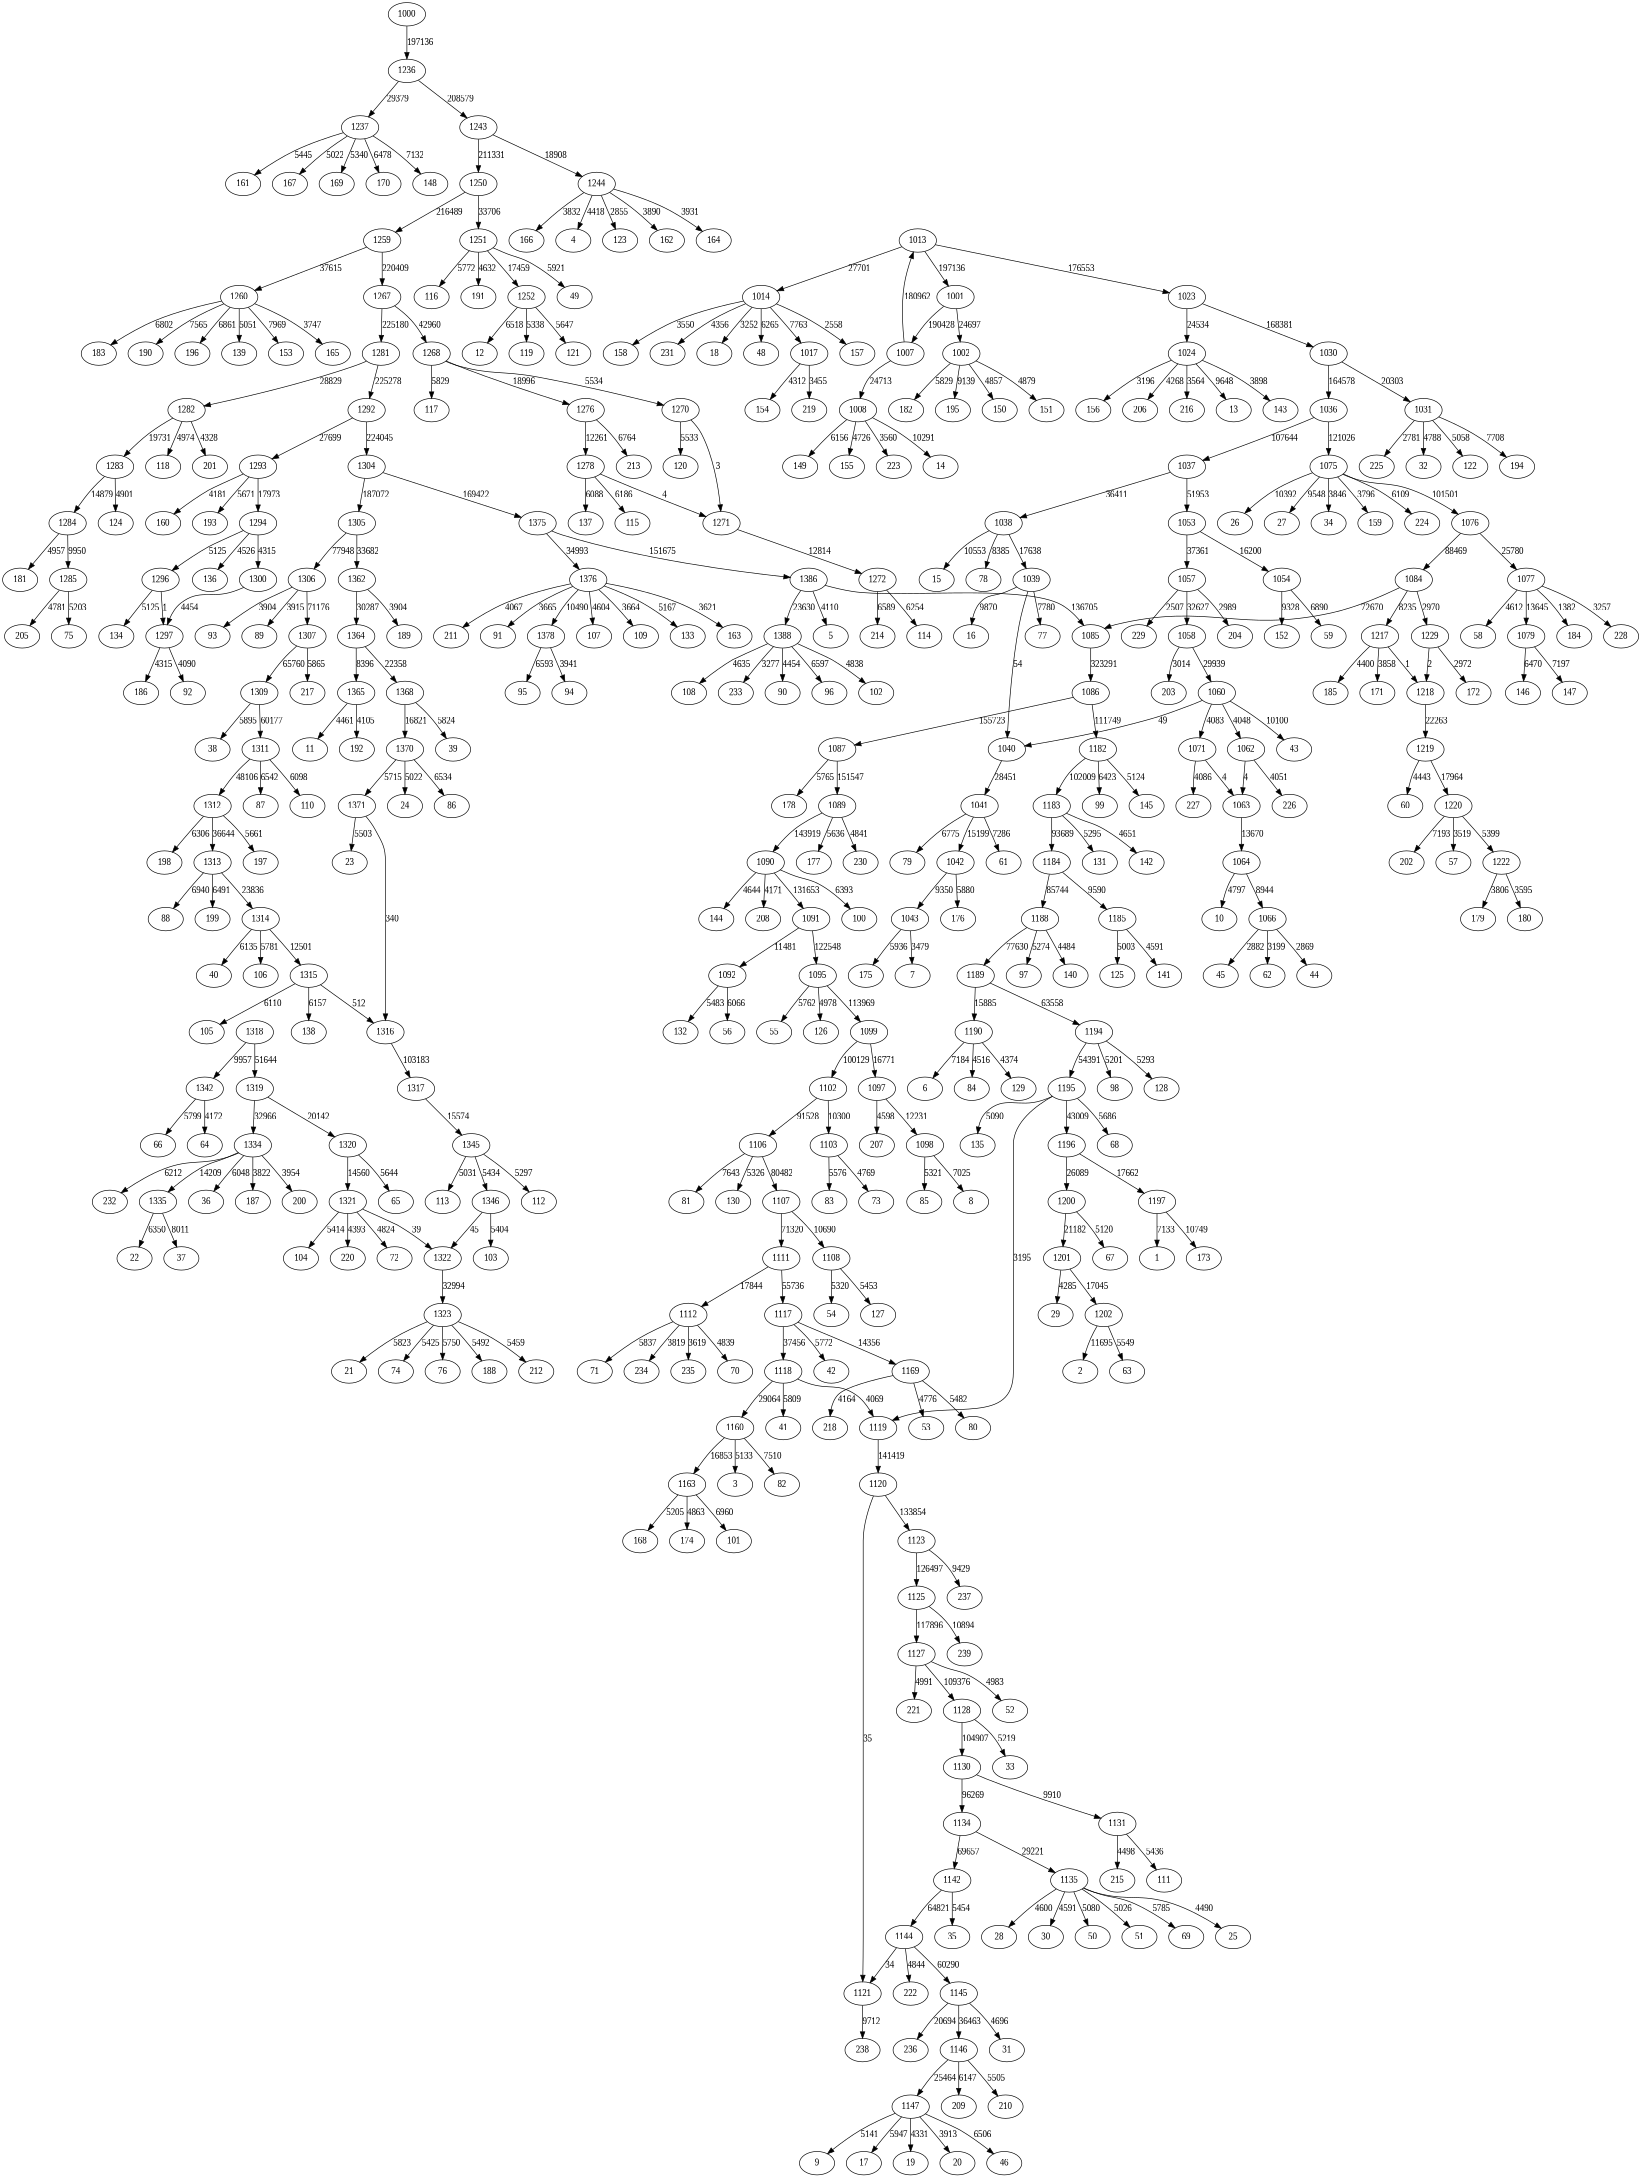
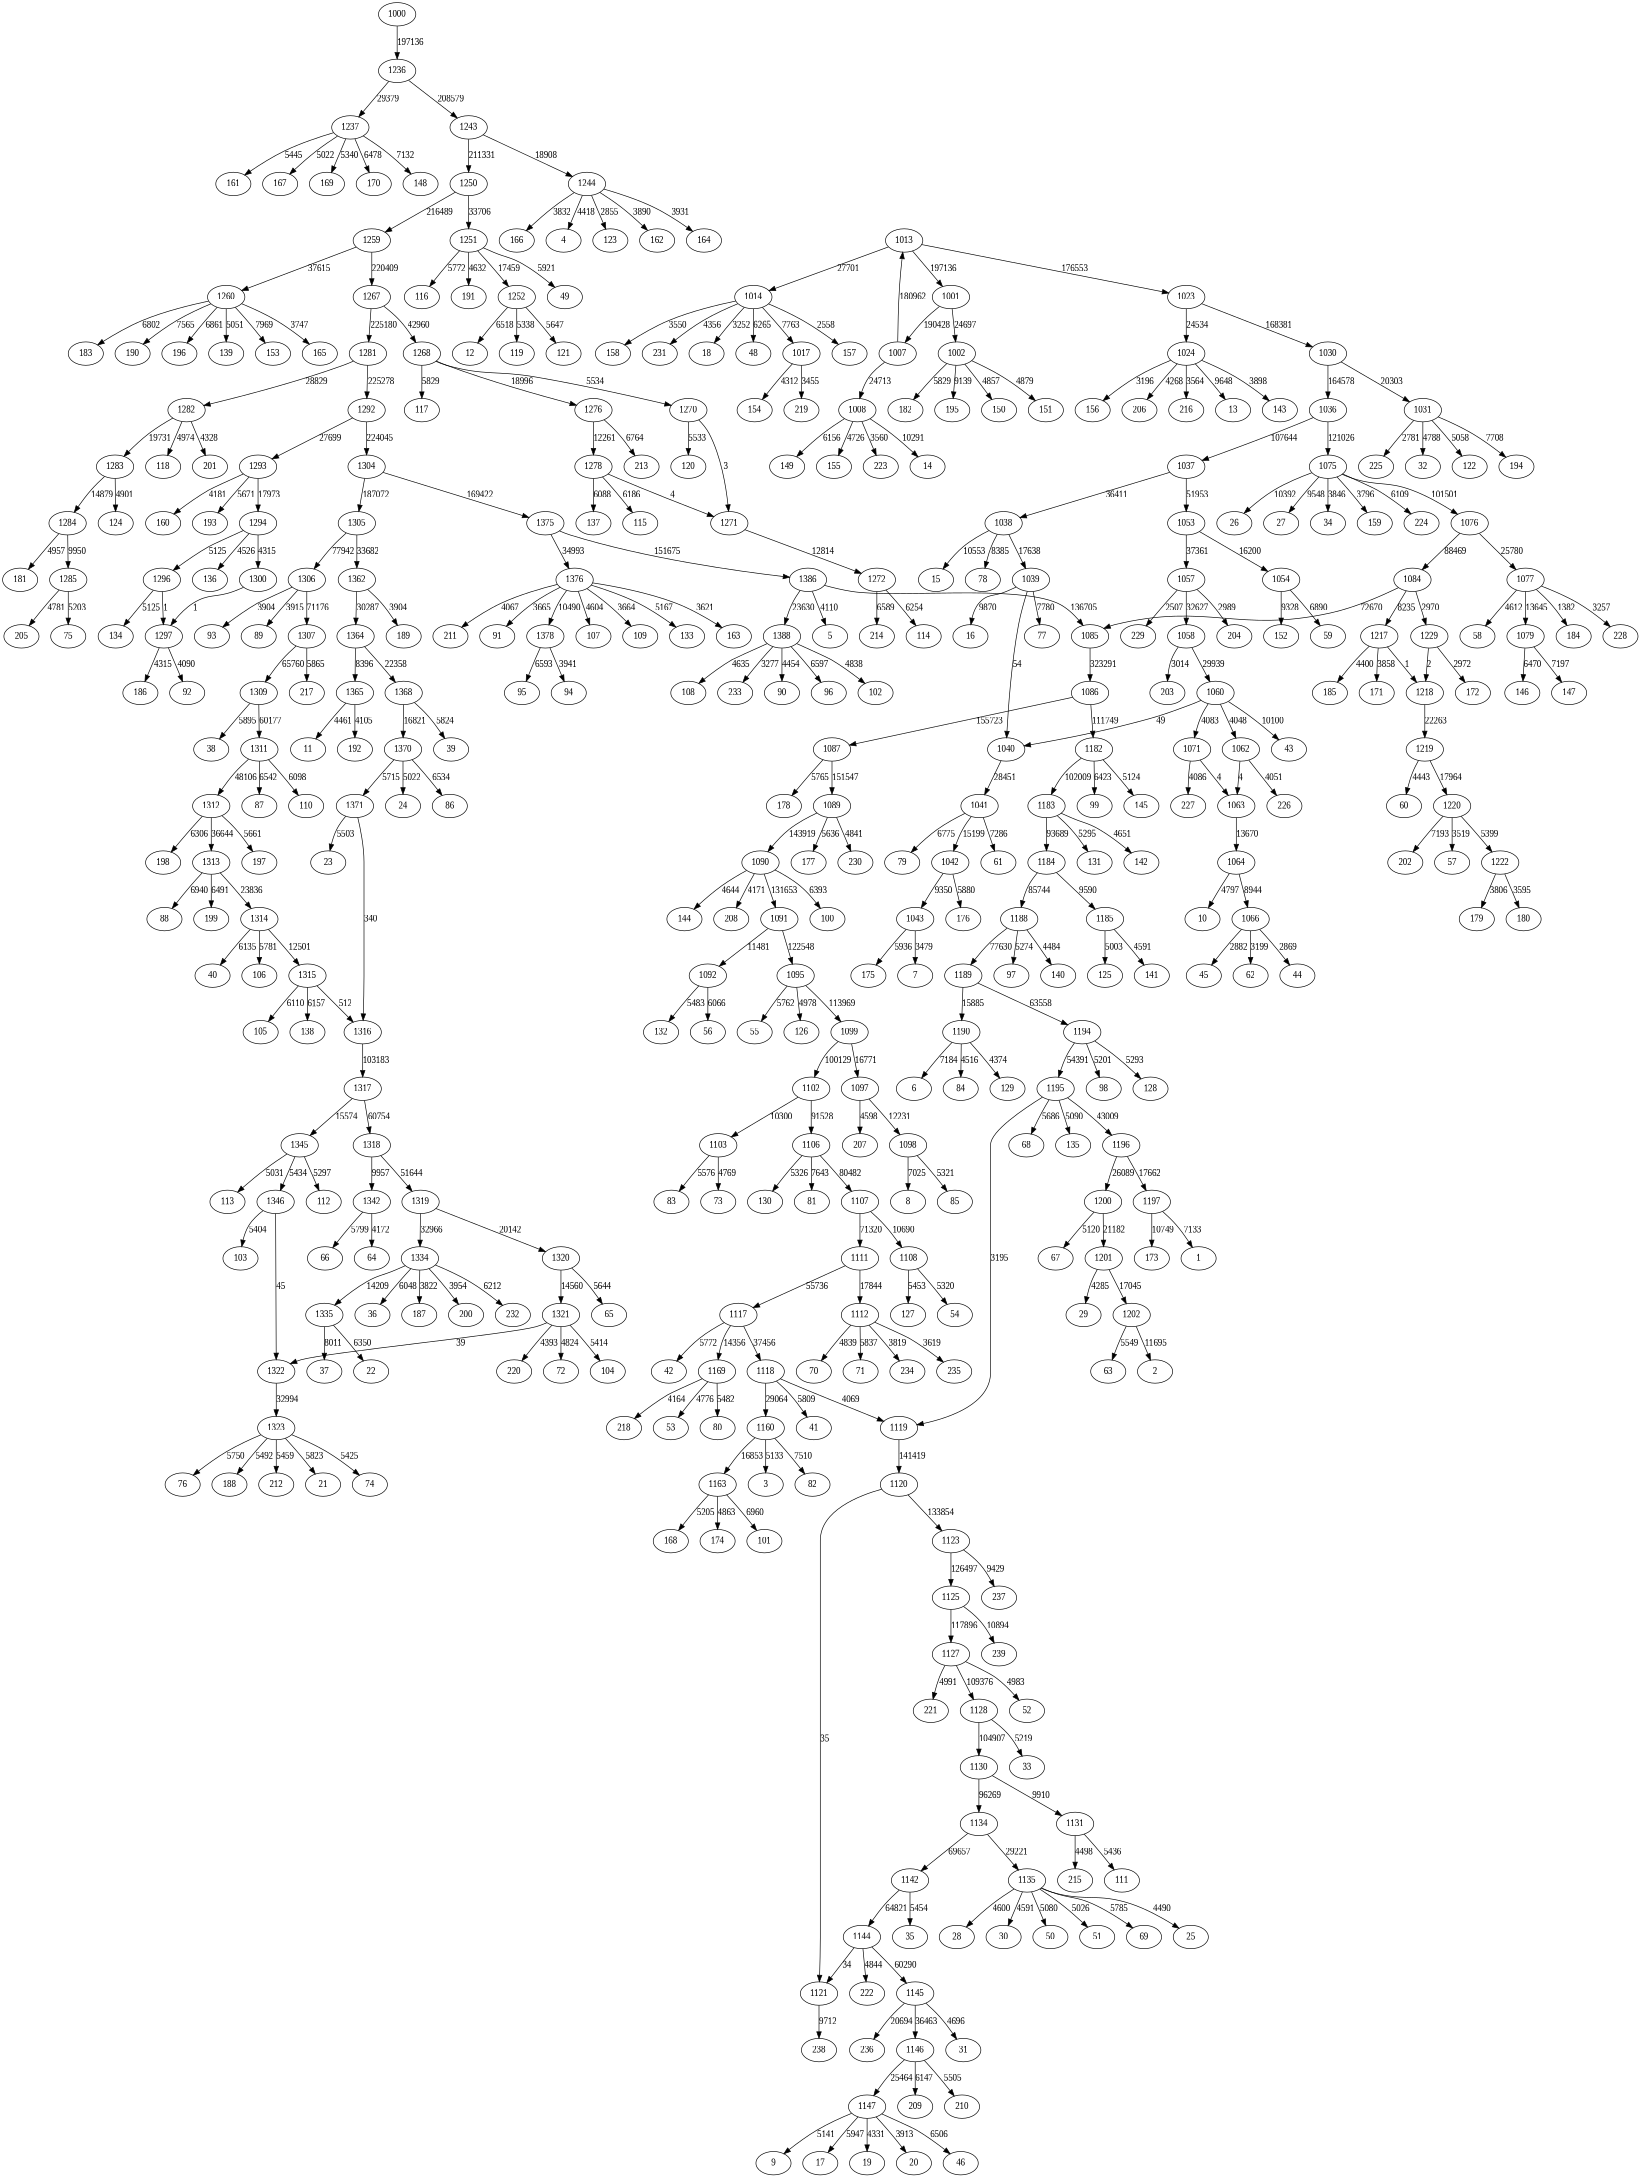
edge "1305" -> "1306": label "77948" -> "77942"
edge "1300" -> "1297": label "4454" -> "1"
edge "1317" -> "1318": added, label "60754"
